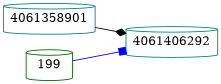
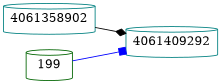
node "4061358901": label "4061358901" -> "4061358902"
node "4061406292": label "4061406292" -> "4061409292"
